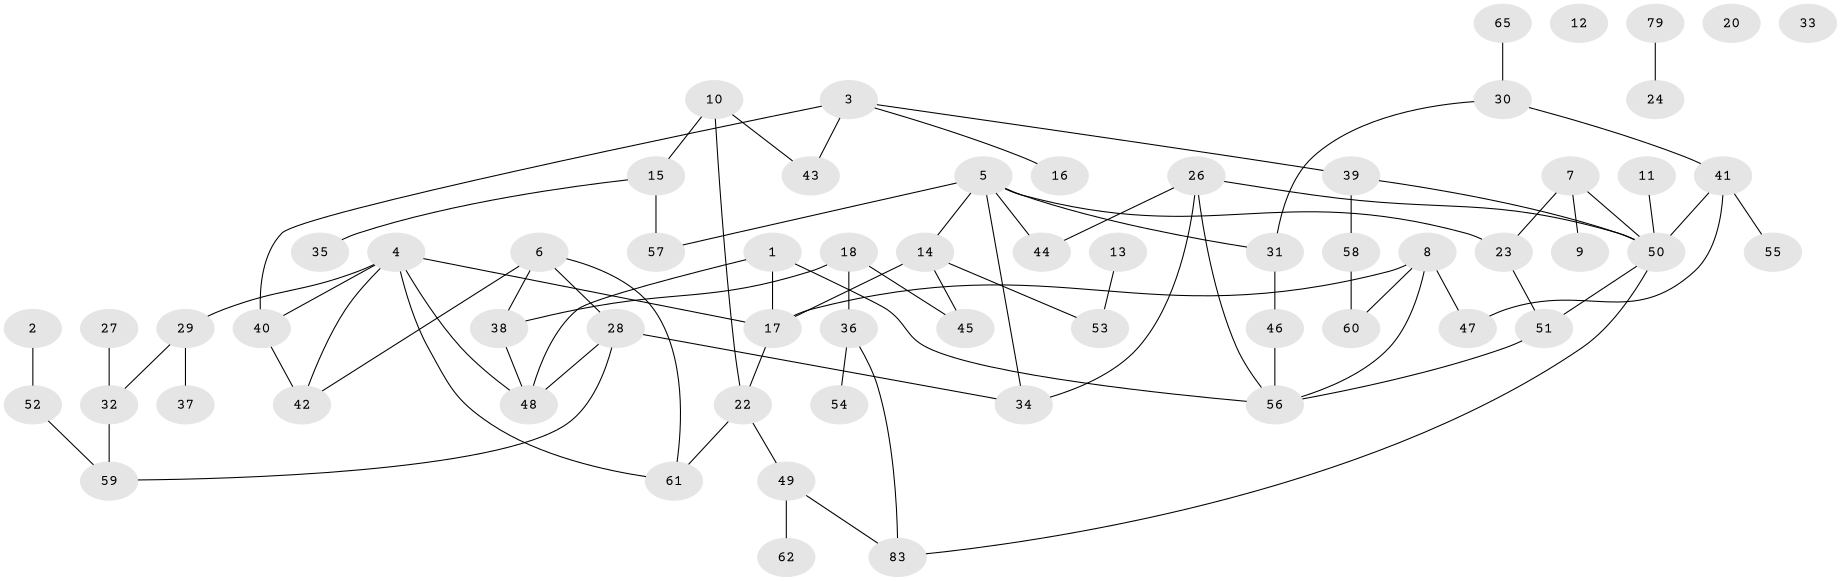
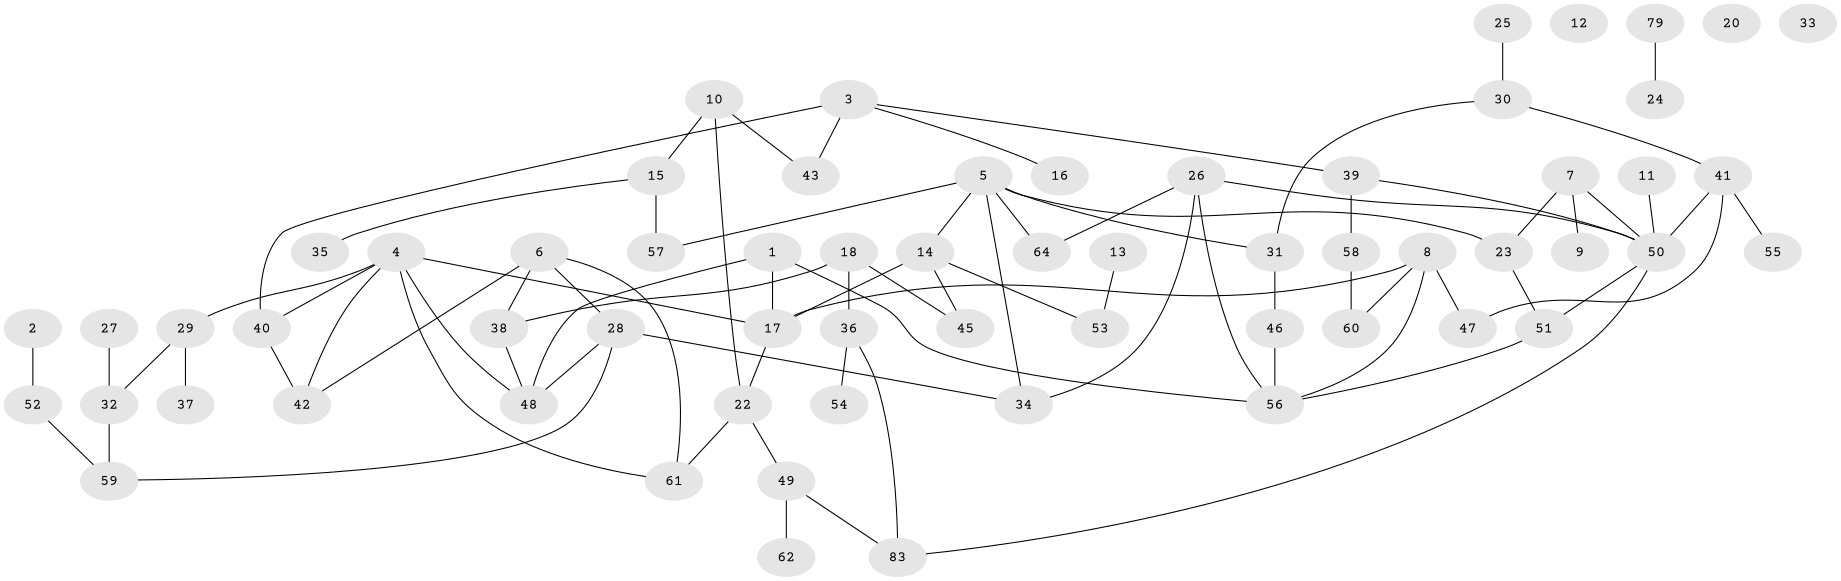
node "65": label "65" -> "25"
node "44": label "44" -> "64"
